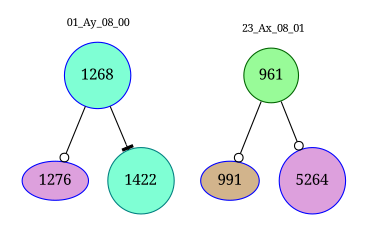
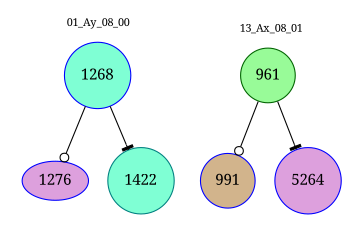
cluster "23_Ax_08_01": label "23_Ax_08_01" -> "13_Ax_08_01"
edge "961" -> "5264": arrowhead odot -> tee
node "991": shape ellipse -> circle
